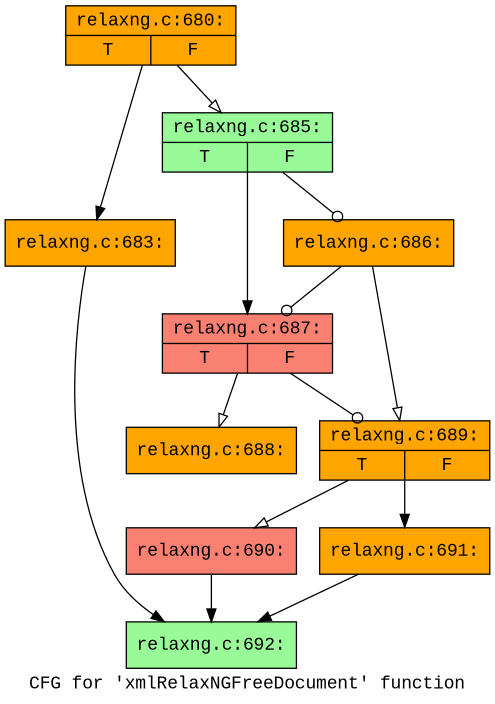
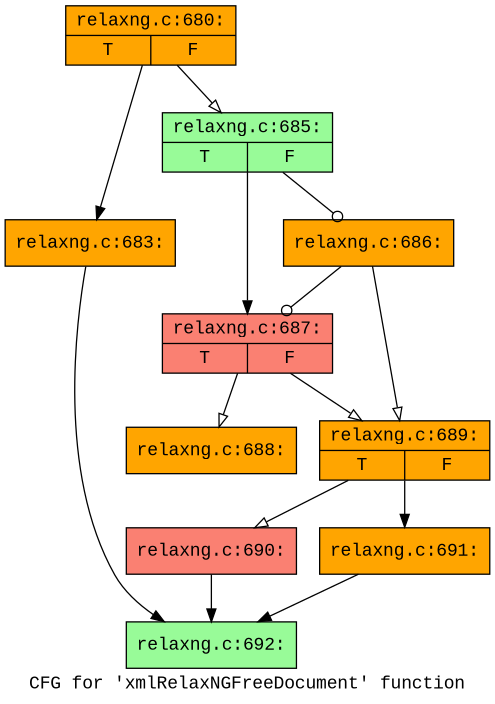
edge "relaxng.c:687:" -> "relaxng.c:689:": arrowhead odot -> onormal
